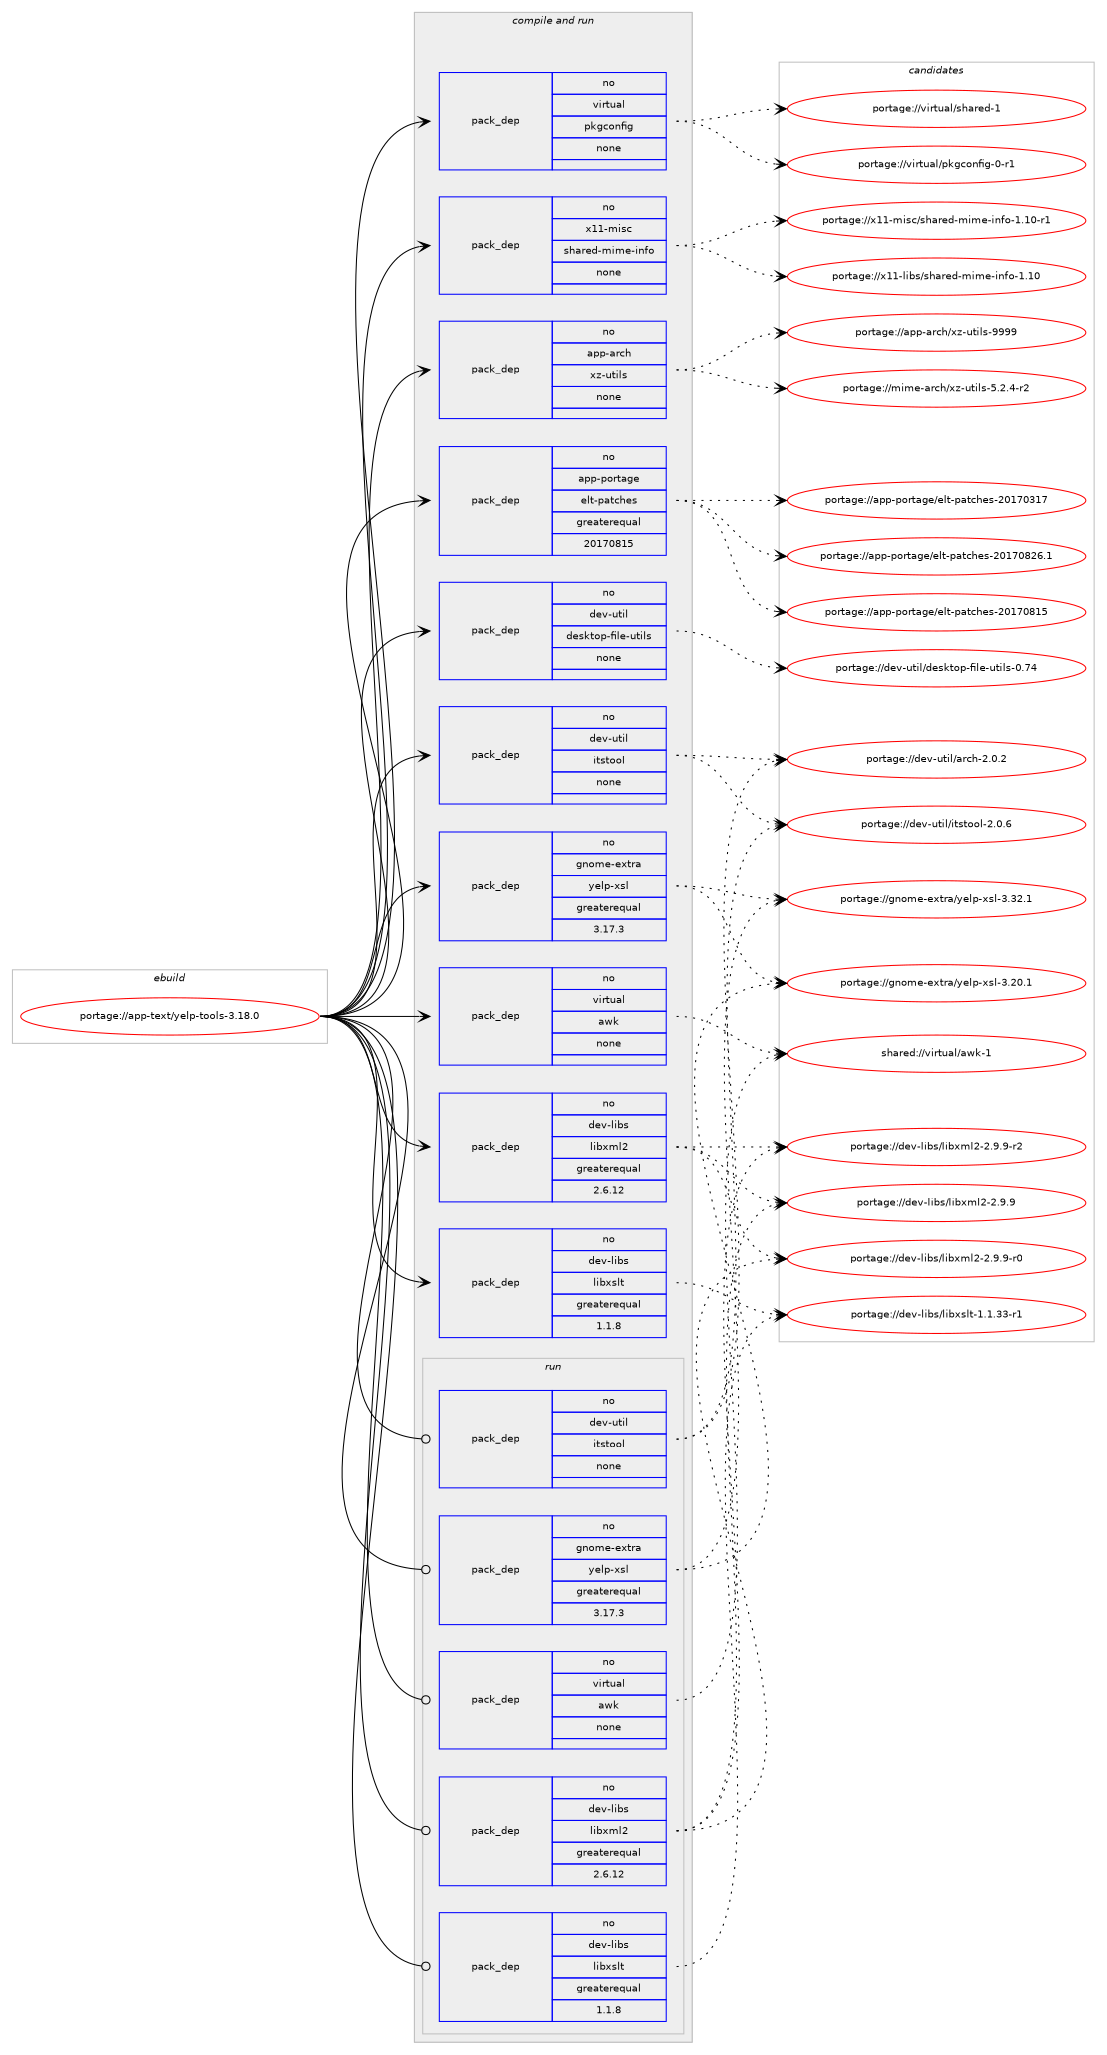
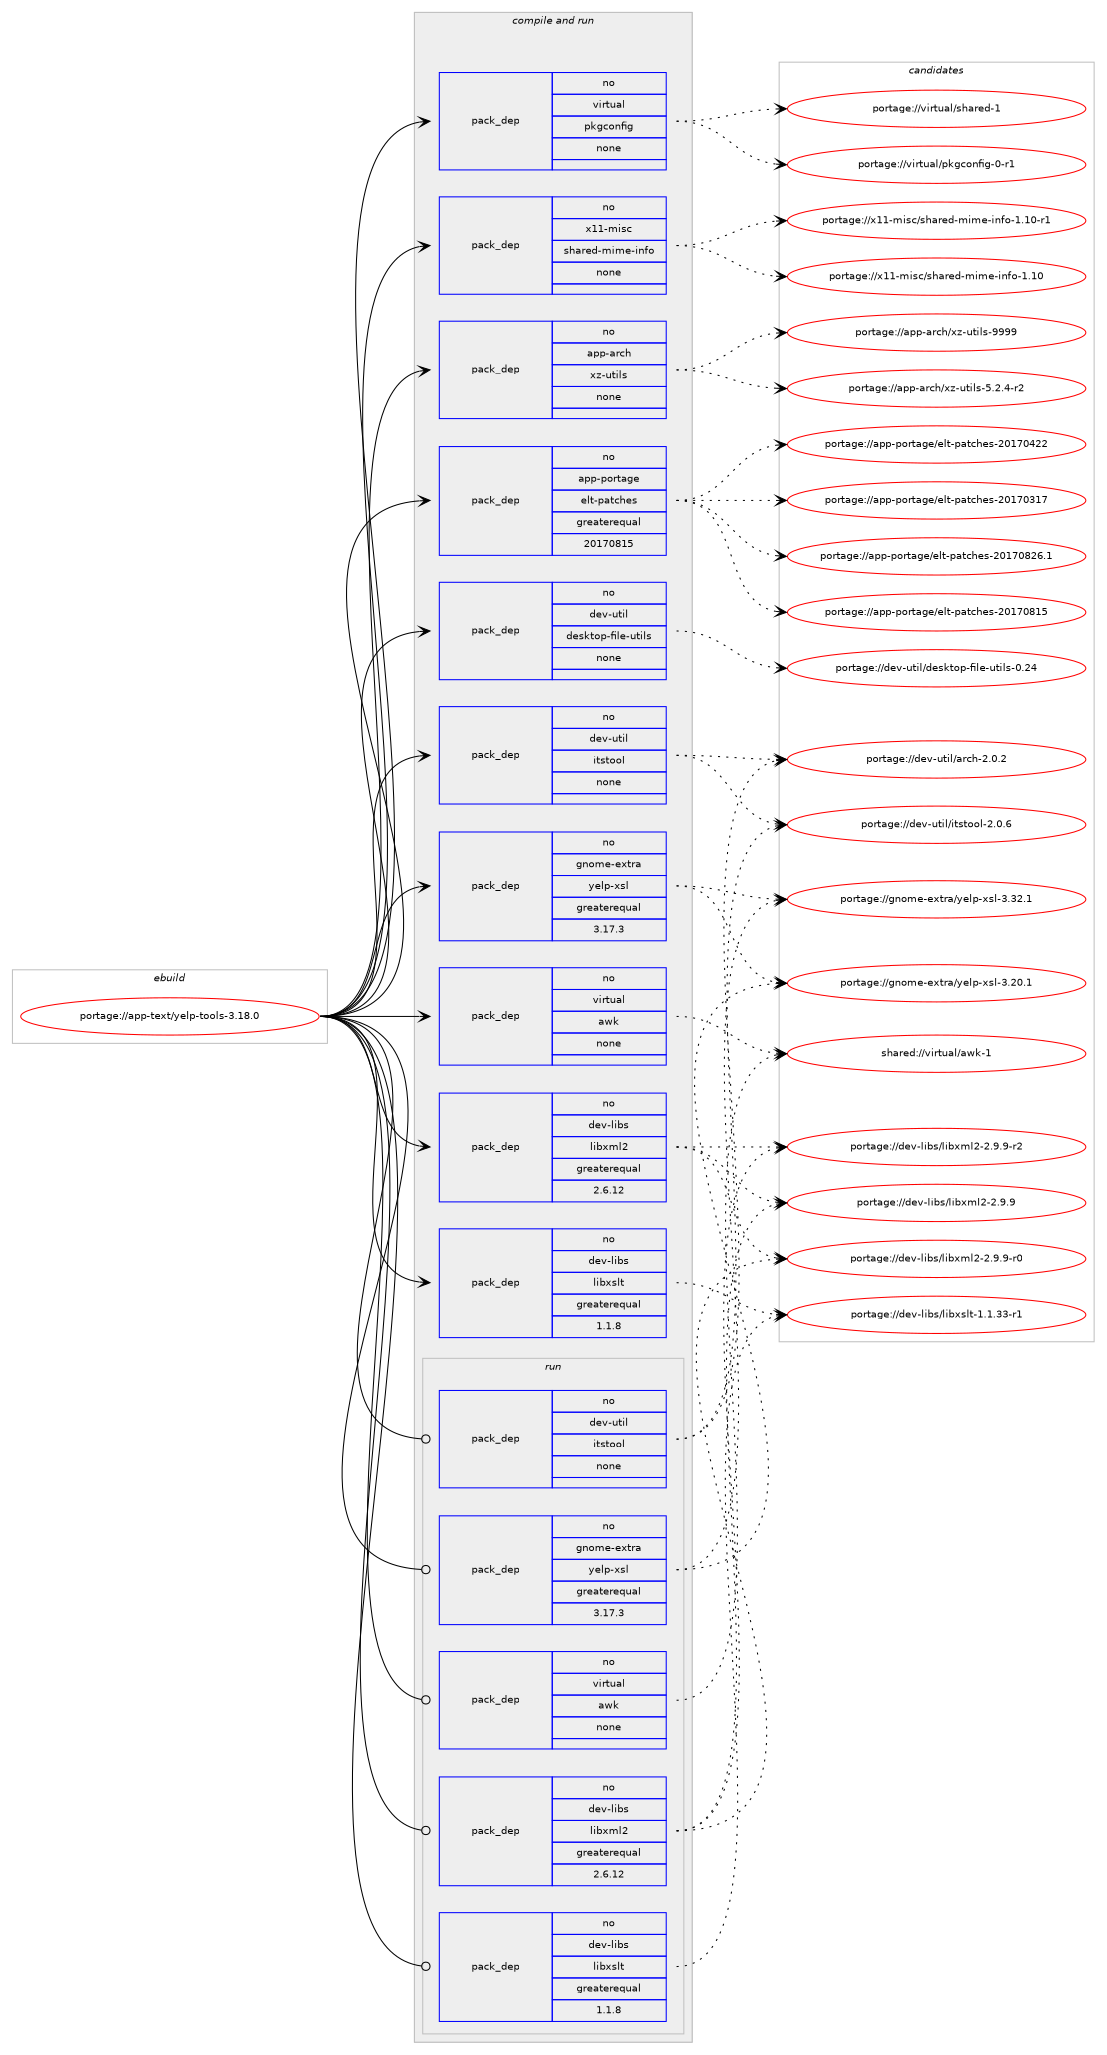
node "portage://x11-libs/shared-mime-info-1.10": label "portage://x11-libs/shared-mime-info-1.10" -> "portage://x11-misc/shared-mime-info-1.10"
node "portage://mime-arch/xz-utils-5.2.4-r2": label "portage://mime-arch/xz-utils-5.2.4-r2" -> "portage://app-arch/xz-utils-5.2.4-r2"
node "portage://app-portage/elt-patches-20170422": added
node "portage://dev-util/desktop-file-utils-0.74": label "portage://dev-util/desktop-file-utils-0.74" -> "portage://dev-util/desktop-file-utils-0.24"
